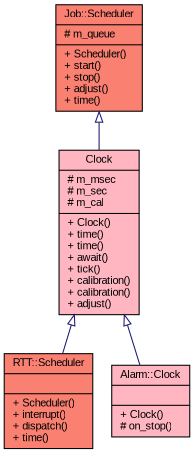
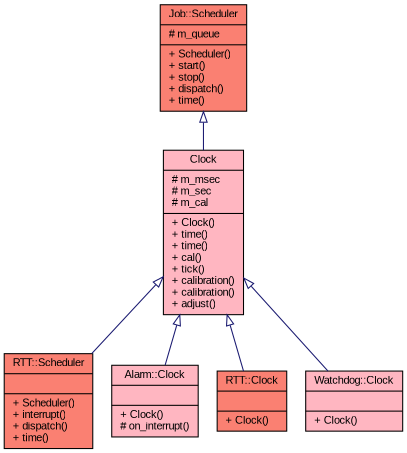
node "Job::Scheduler": text "+ adjust()" -> "+ dispatch()"
node "Clock": text "+ await()" -> "+ cal()"
node "RTT::Clock": added
node "Watchdog::Clock": added
node "Alarm::Clock": text "# on_stop()" -> "# on_interrupt()"
